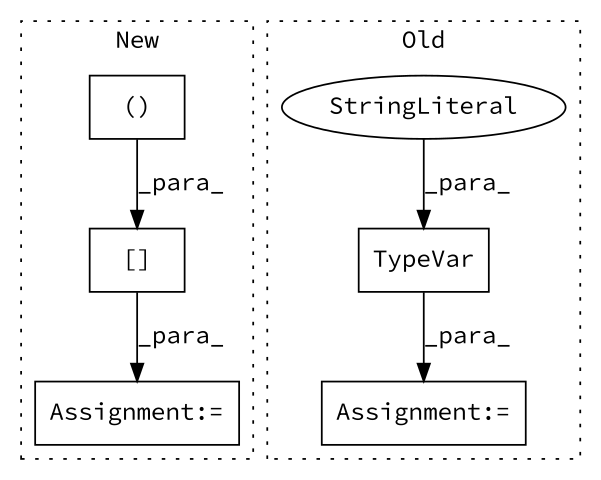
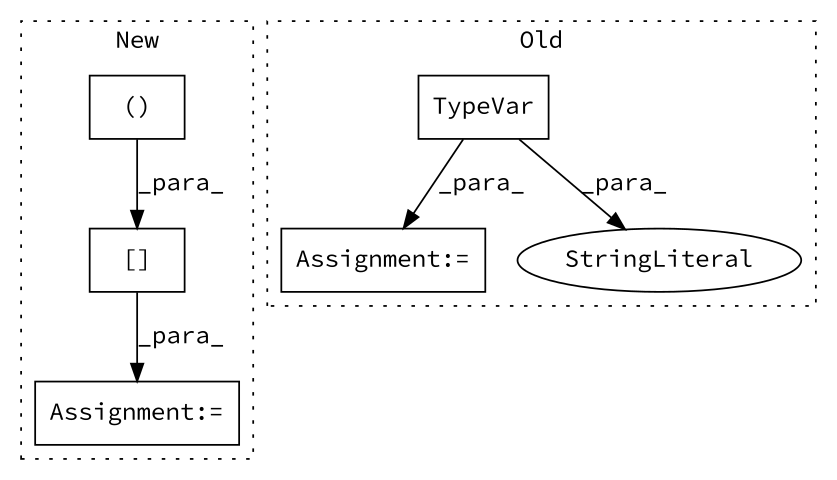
edge "StringLiteral" -> "TypeVar": reversed
